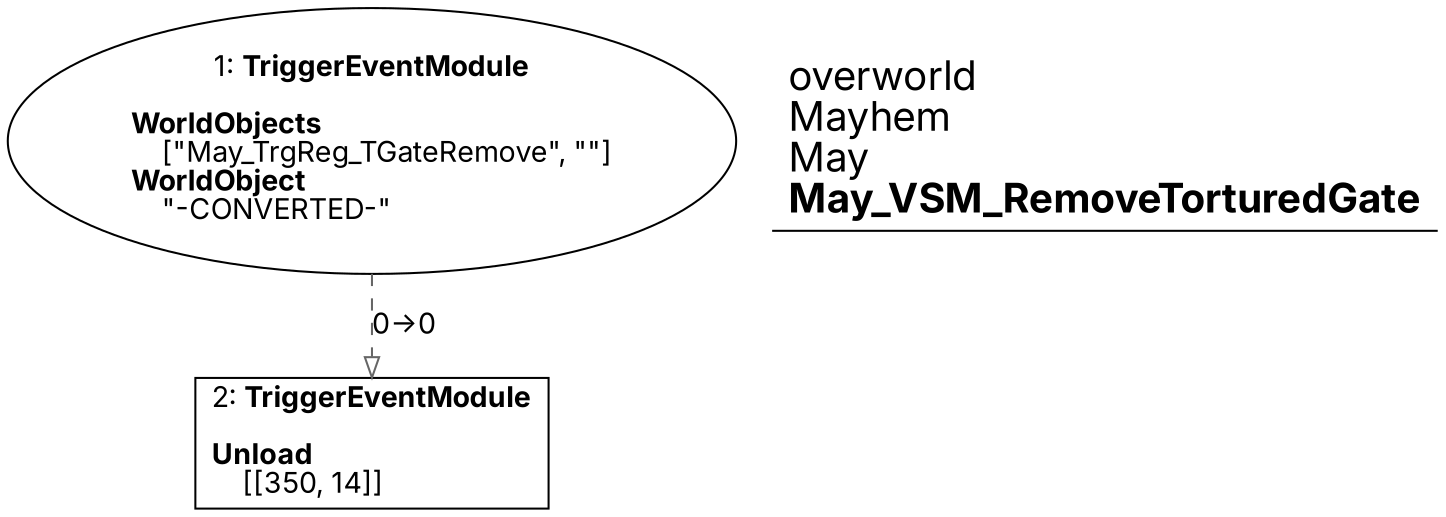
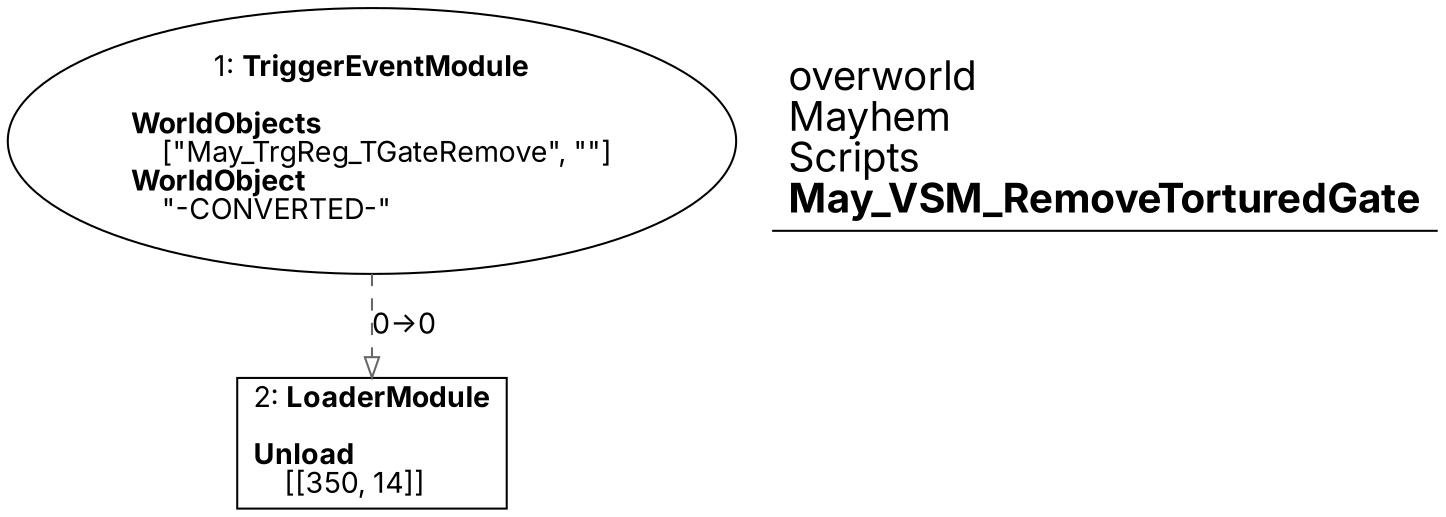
node "overworld": text "May" -> "Scripts"
node "2:": text "TriggerEventModule" -> "LoaderModule"
